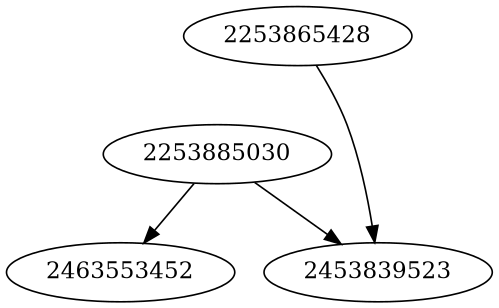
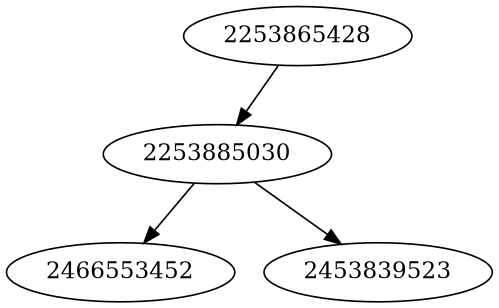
edge "2253865428" -> "2453839523": now "2253865428" -> "2253885030"
node "2463553452": label "2463553452" -> "2466553452"
